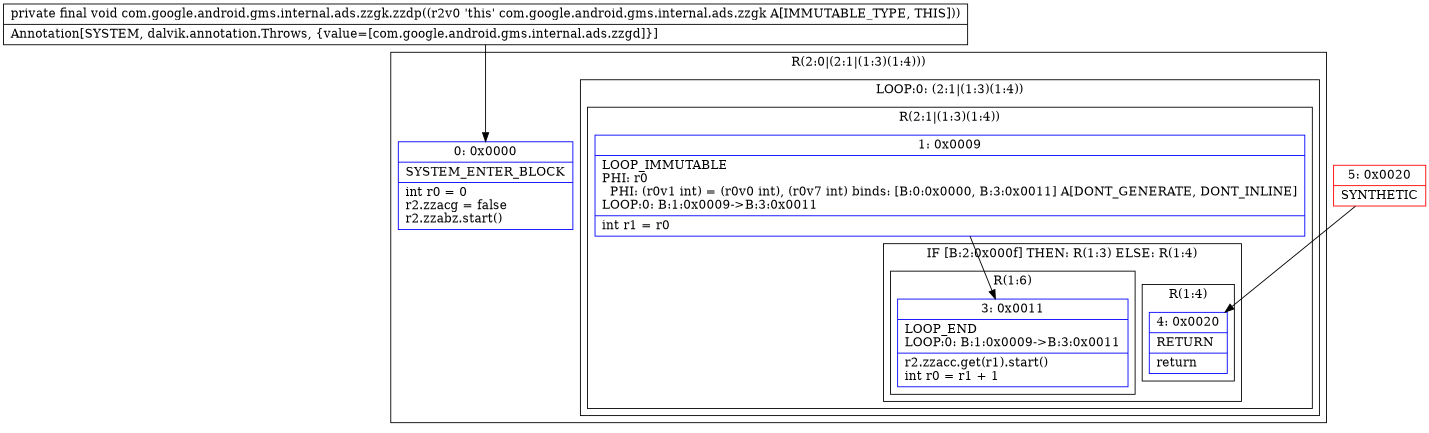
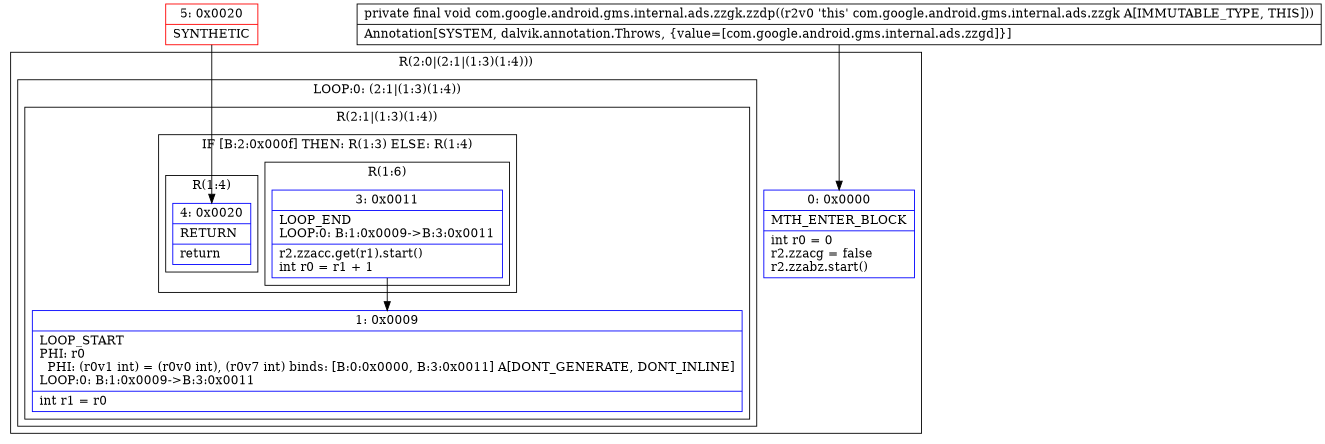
node "1: 0x0009": text "LOOP_IMMUTABLE" -> "LOOP_START"
node "0: 0x0000": text "SYSTEM_ENTER_BLOCK" -> "MTH_ENTER_BLOCK"
edge "1: 0x0009" -> "3: 0x0011": reversed
